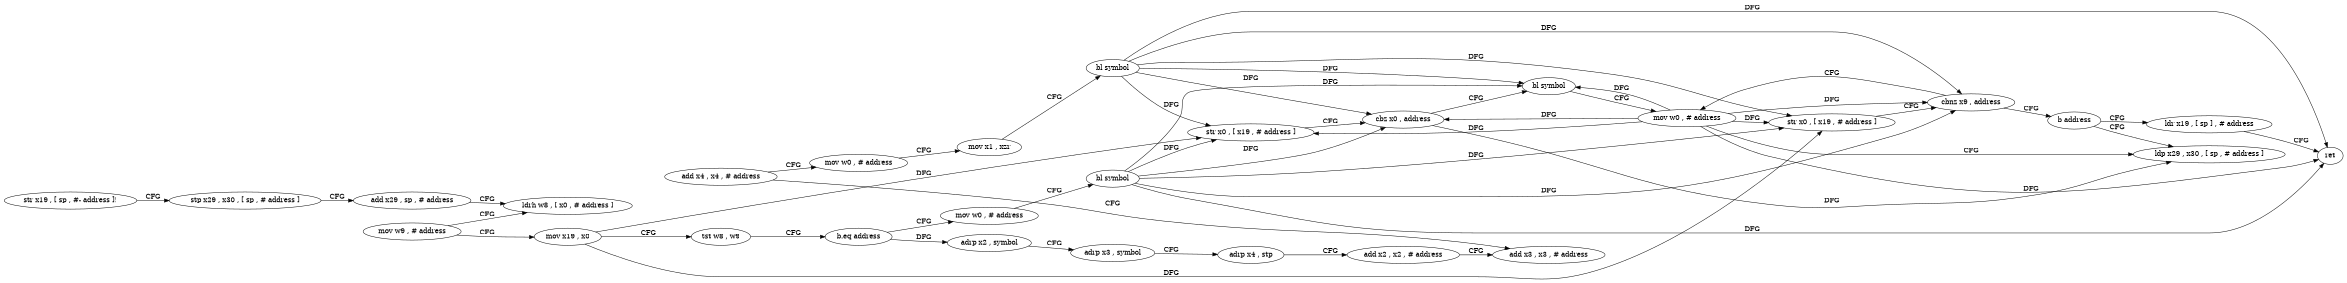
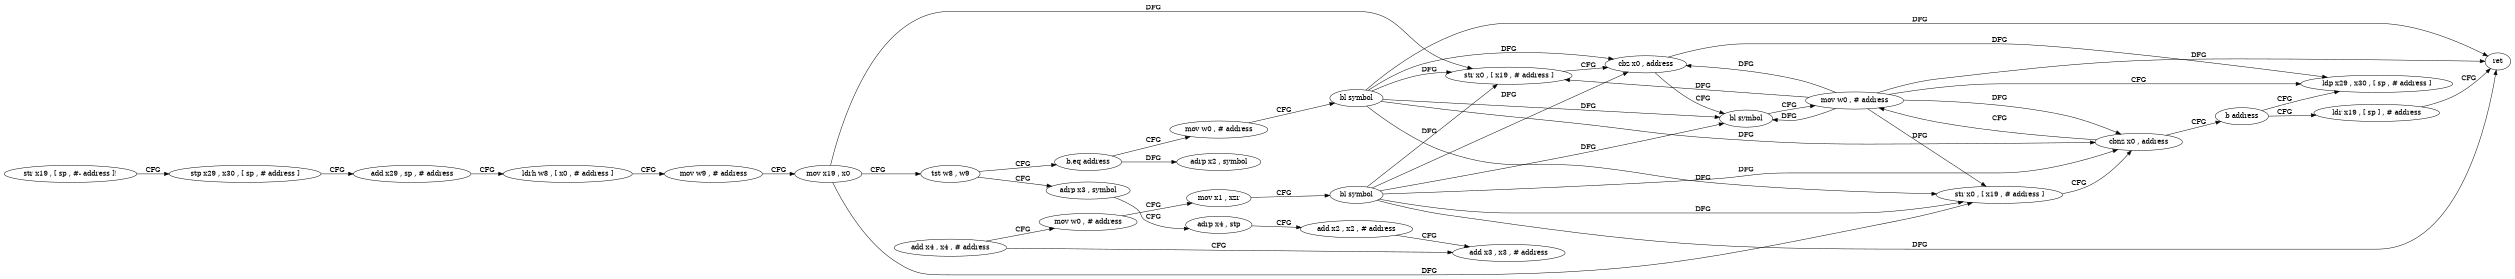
node "cbnz x9 , address": label "cbnz x9 , address" -> "cbnz x0 , address"
edge "mov w9 , # address" -> "ldrh w8 , [ x0 , # address ]": reversed
edge "adrp x2 , symbol" -> "adrp x3 , symbol": now "tst w8 , w9" -> "adrp x3 , symbol"
